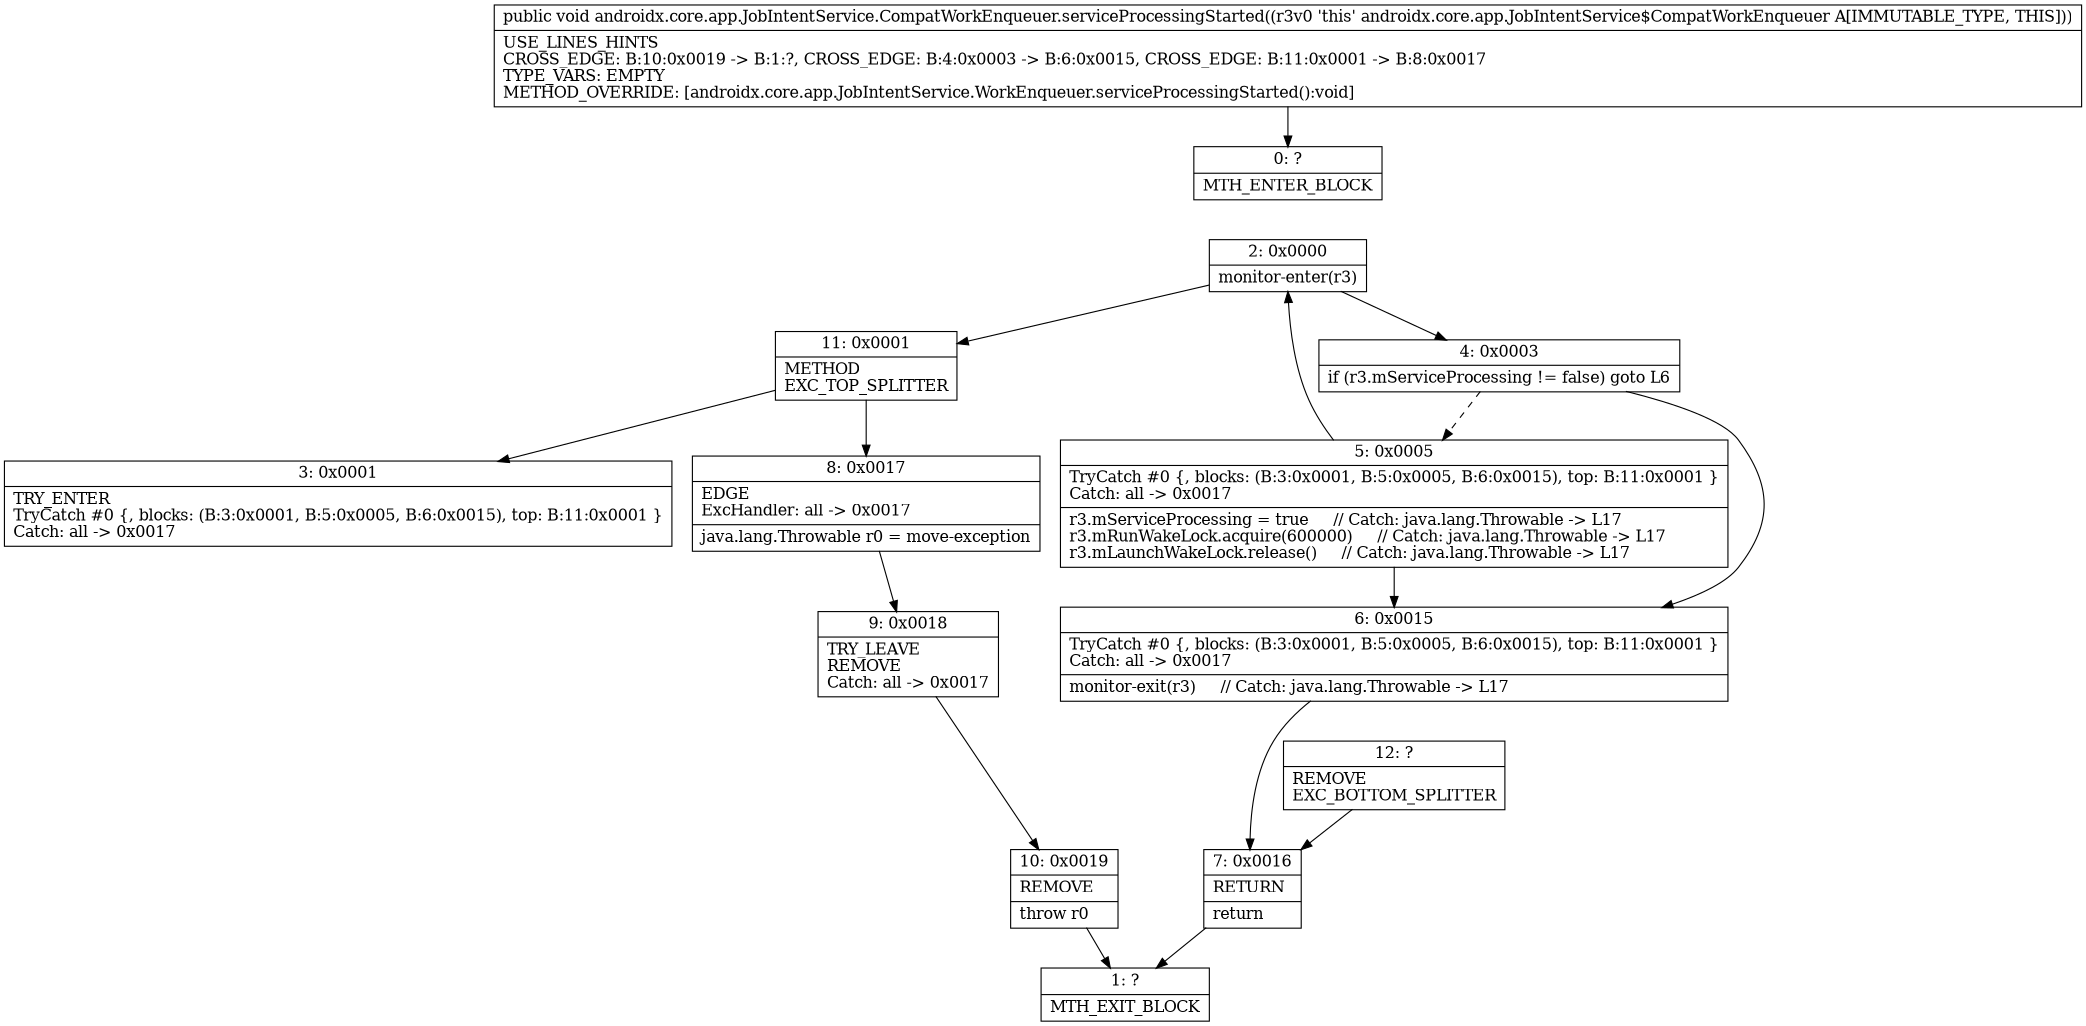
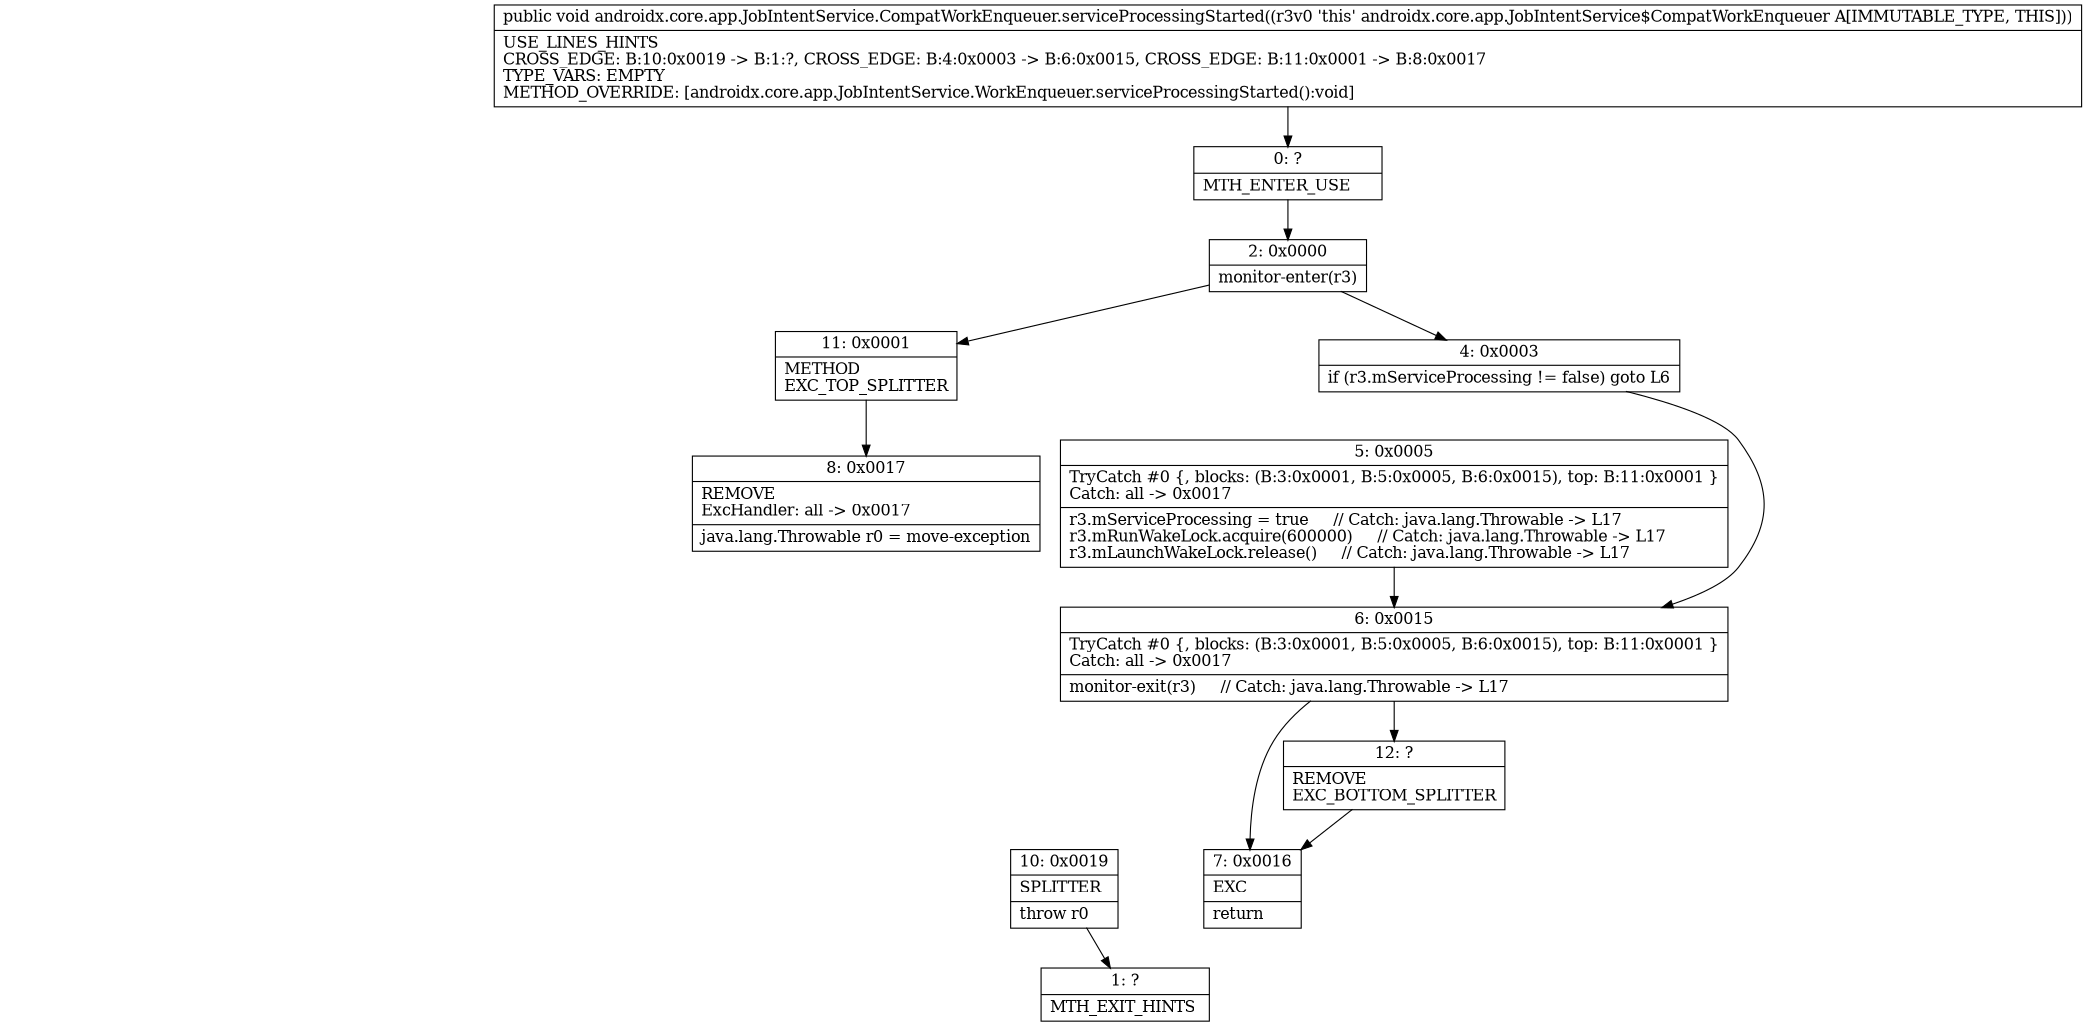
node "0: ?": text "MTH_ENTER_BLOCK" -> "MTH_ENTER_USE"
edge "5: 0x0005" -> "2: 0x0000": now "0: ?" -> "2: 0x0000"
edge "4: 0x0003" -> "5: 0x0005": removed
node "8: 0x0017": text "EDGE" -> "REMOVE"
node "3: 0x0001": removed
node "9: 0x0018": removed
edge "6: 0x0015" -> "12: ?": added
node "10: 0x0019": text "REMOVE" -> "SPLITTER"
node "7: 0x0016": text "RETURN" -> "EXC"
edge "7: 0x0016" -> "1: ?": removed
node "1: ?": text "MTH_EXIT_BLOCK" -> "MTH_EXIT_HINTS"
